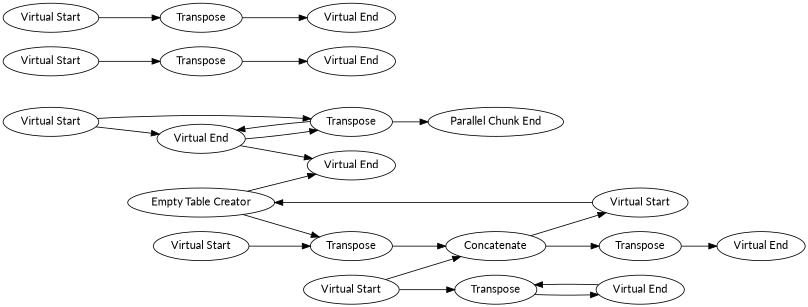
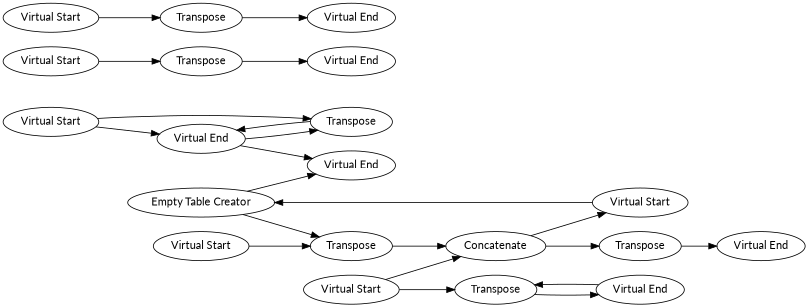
node "Parallel Chunk End": removed
